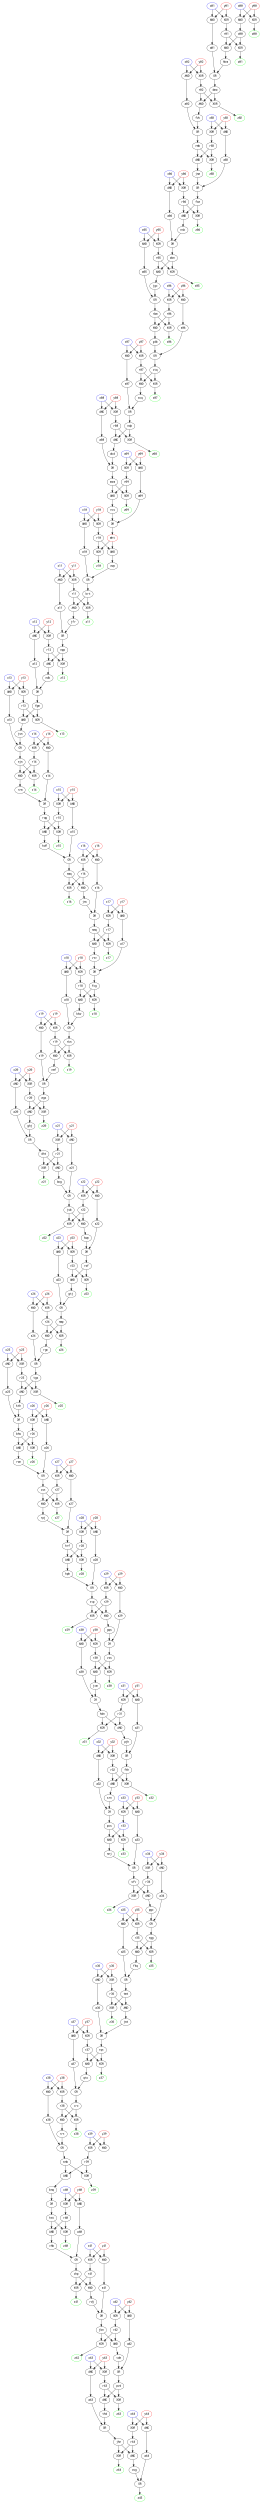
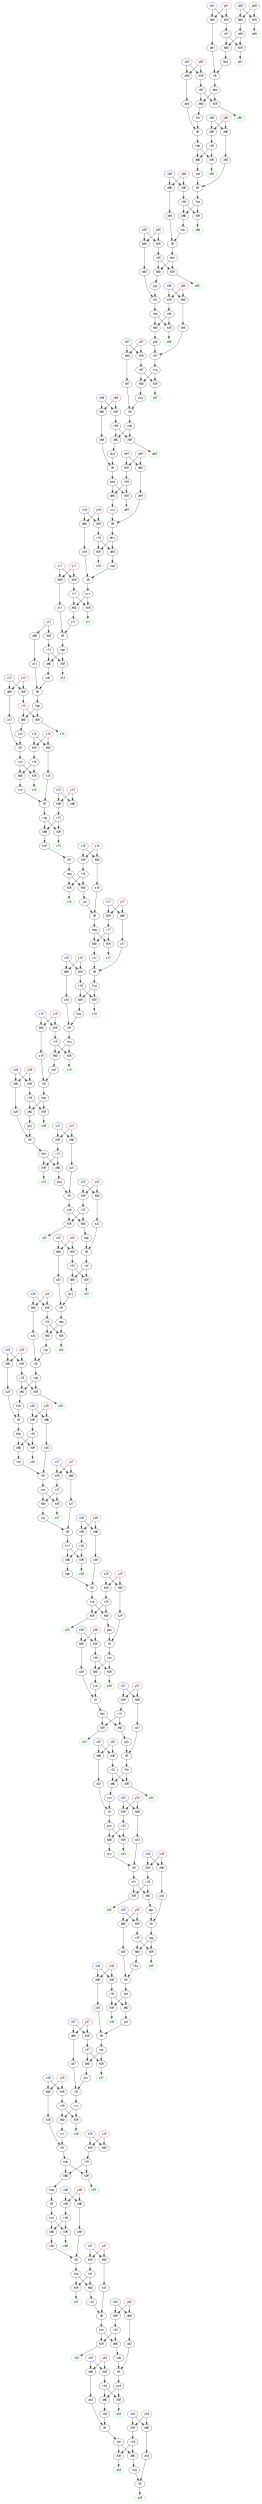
node "mht": color red -> black
node "x12": removed
node "r13": color black -> red
node "a15": removed
